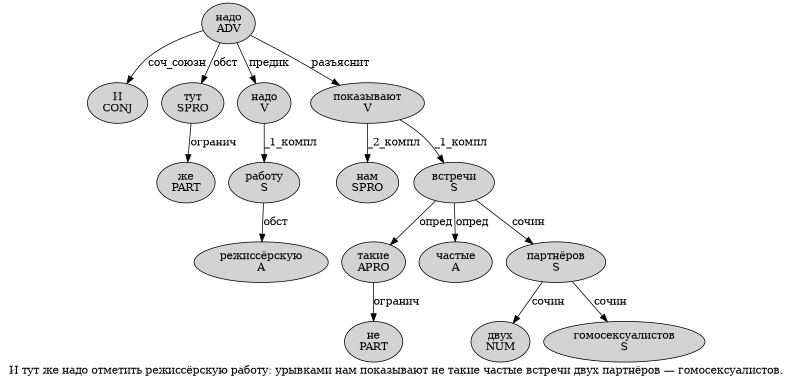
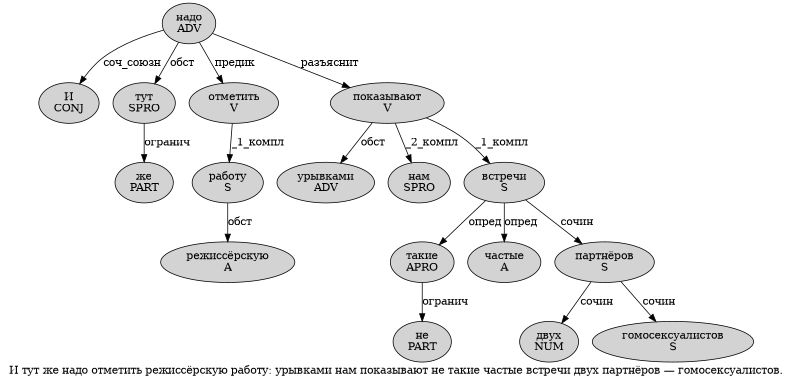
node "надо V": label "надо V" -> "отметить V"
node "урывками ADV": added
